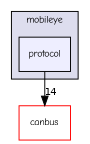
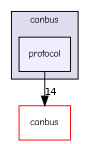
cluster "mobileye": label "mobileye" -> "canbus"
